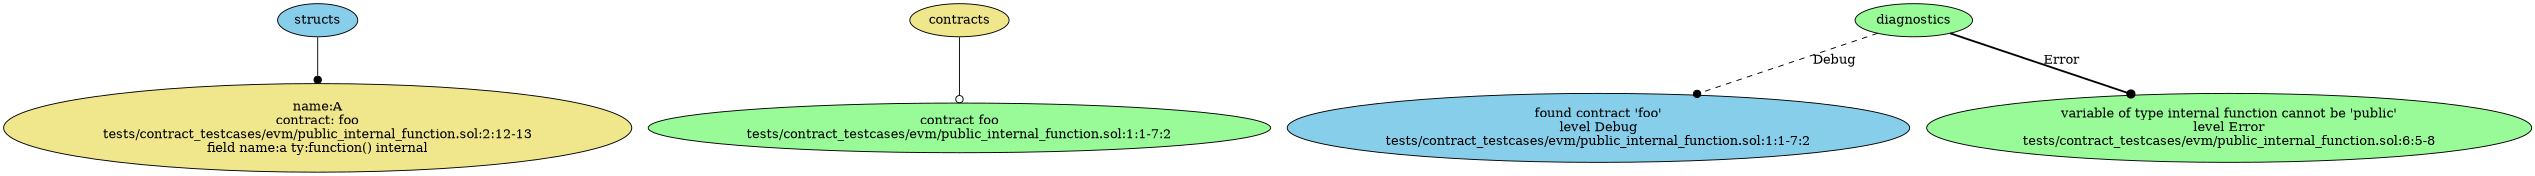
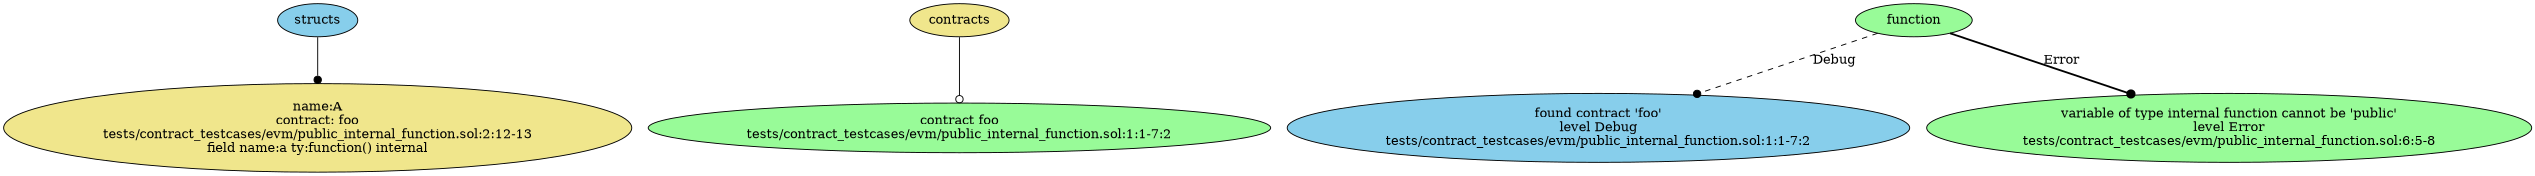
node "diagnostics": label "diagnostics" -> "function"
